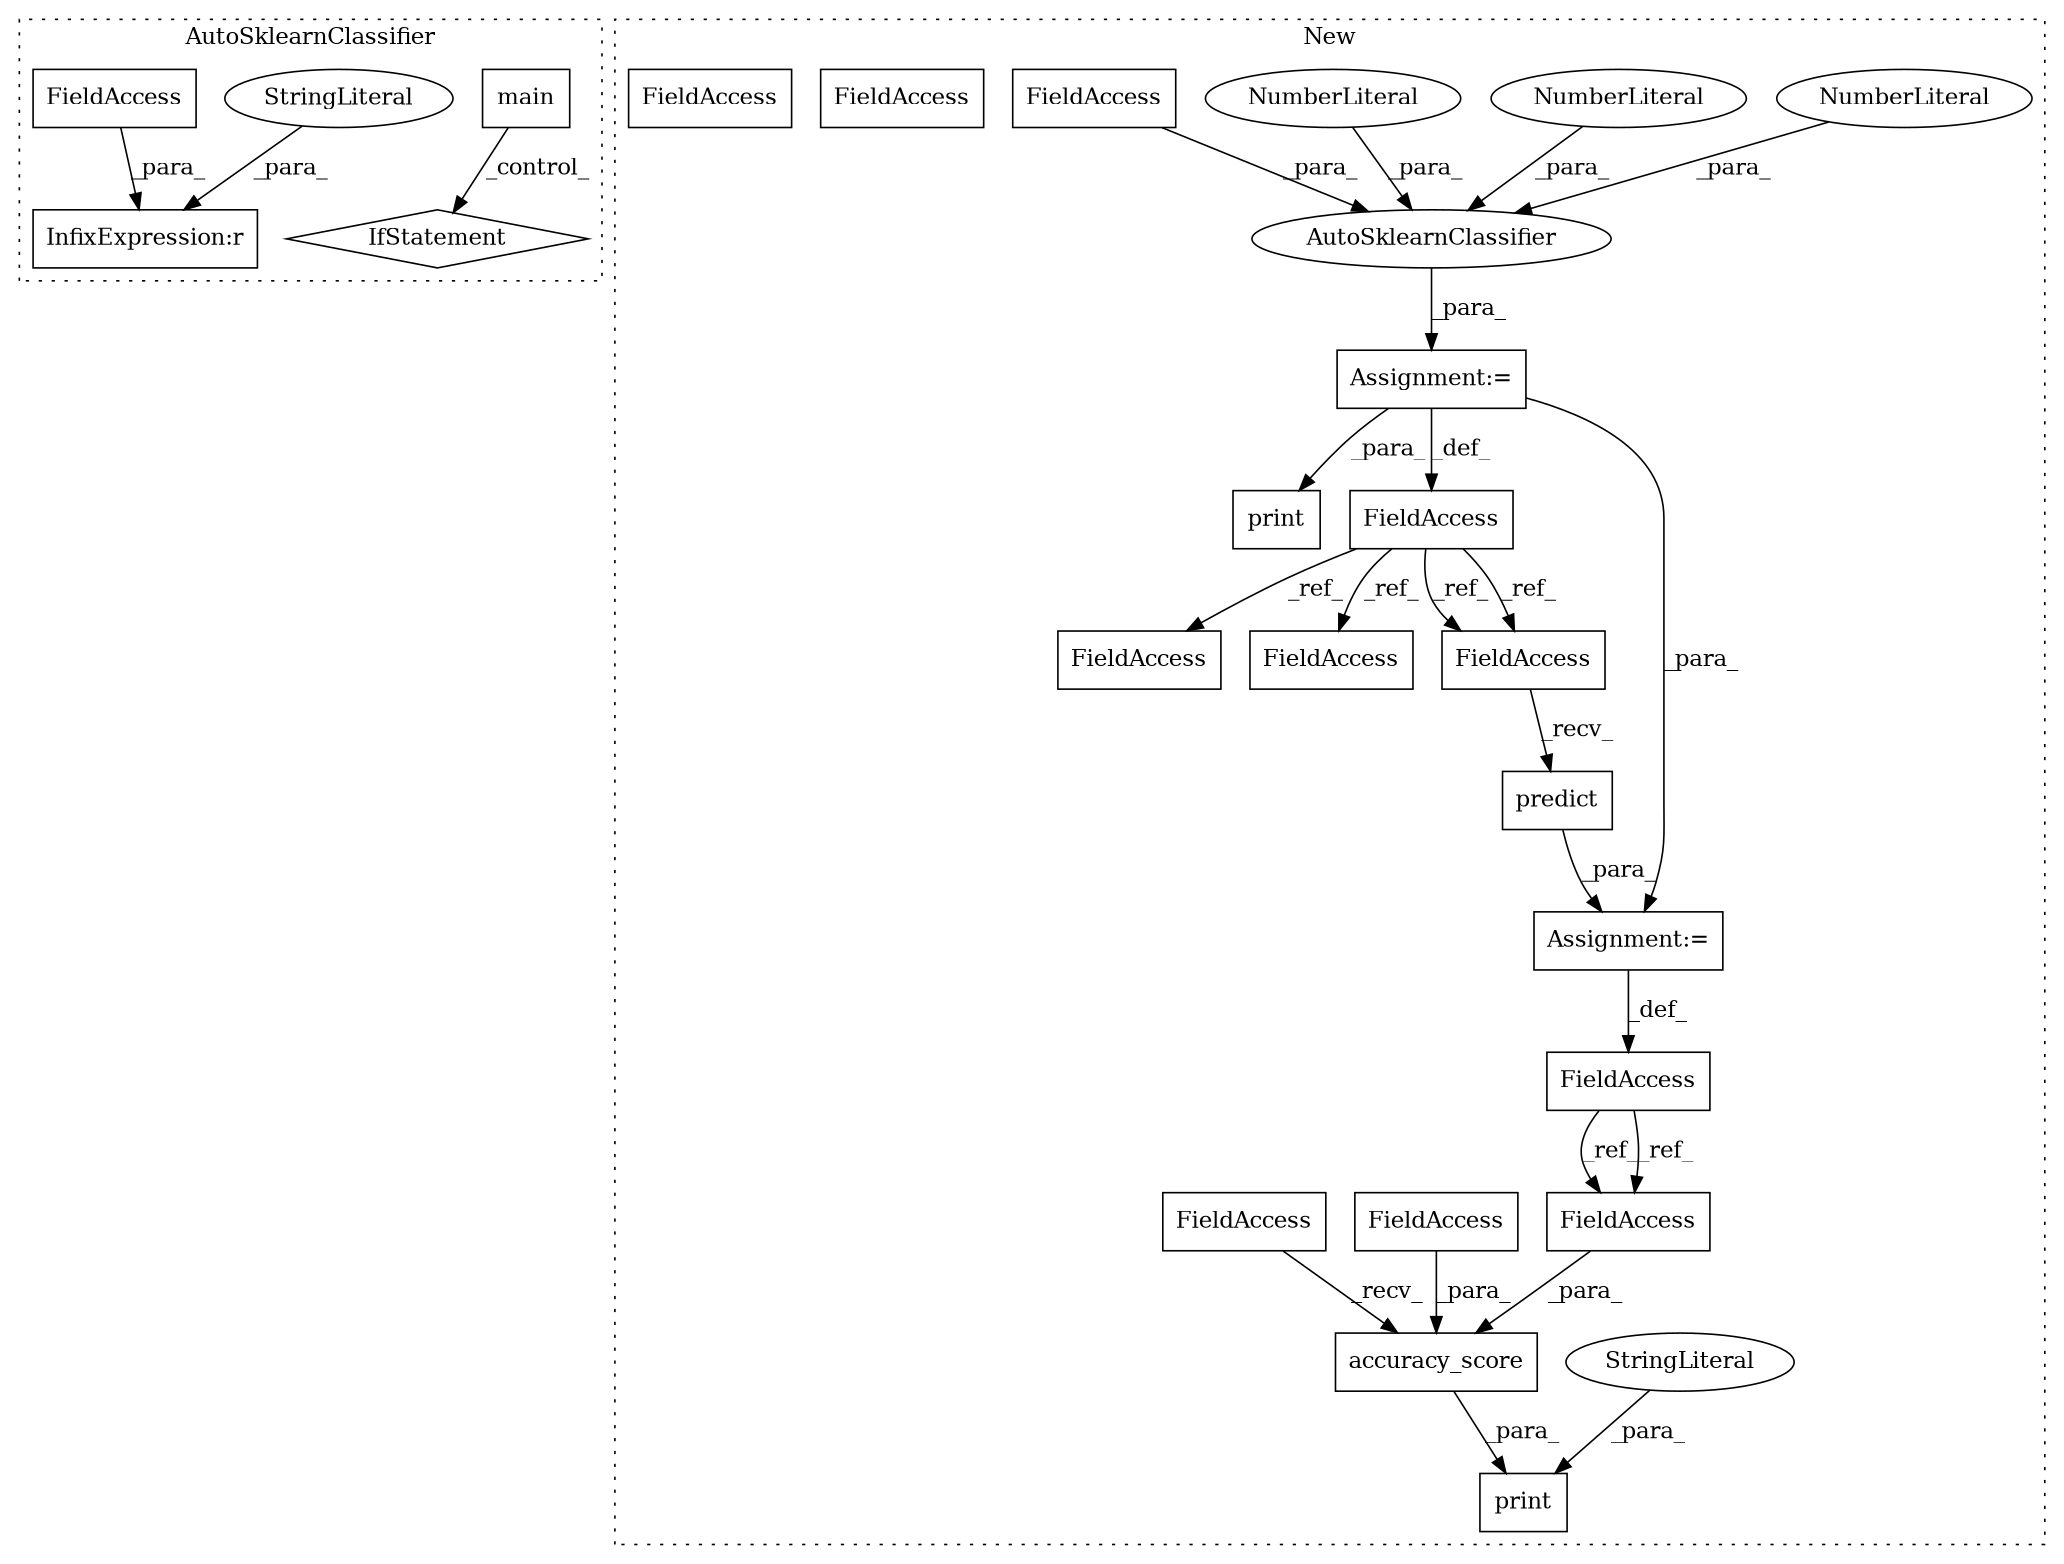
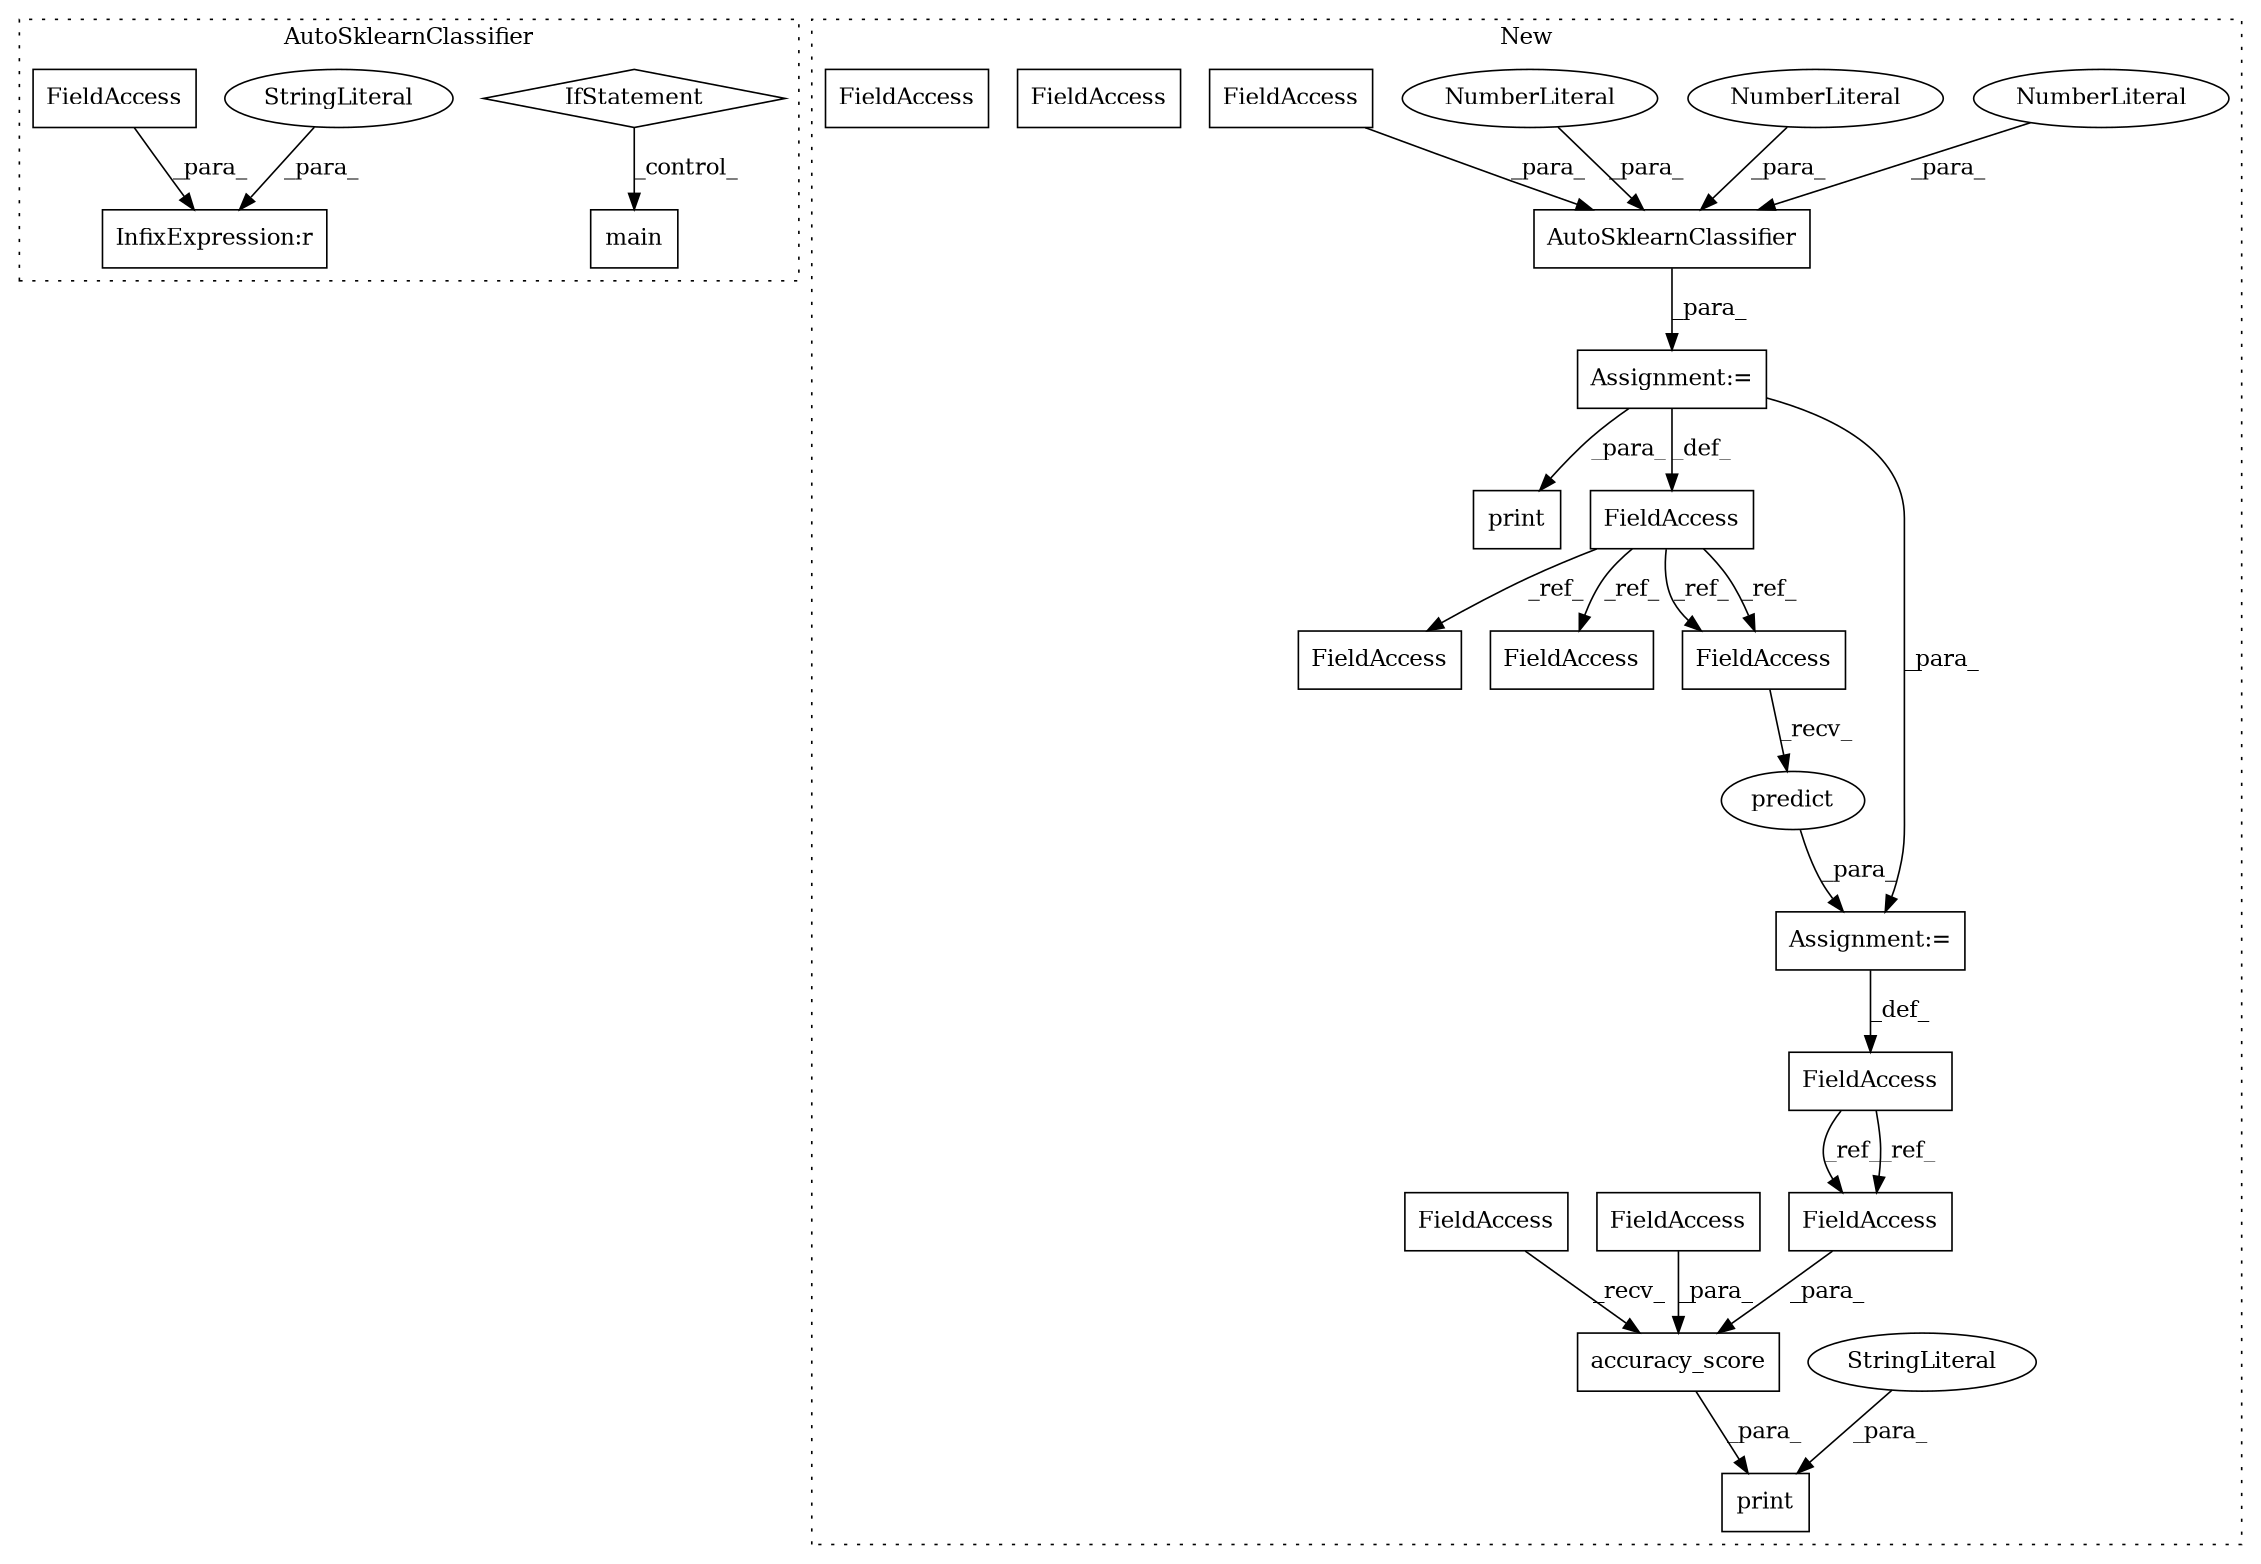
edge "main" -> "IfStatement": reversed
node "AutoSklearnClassifier": shape ellipse -> box
node "predict": shape box -> ellipse
